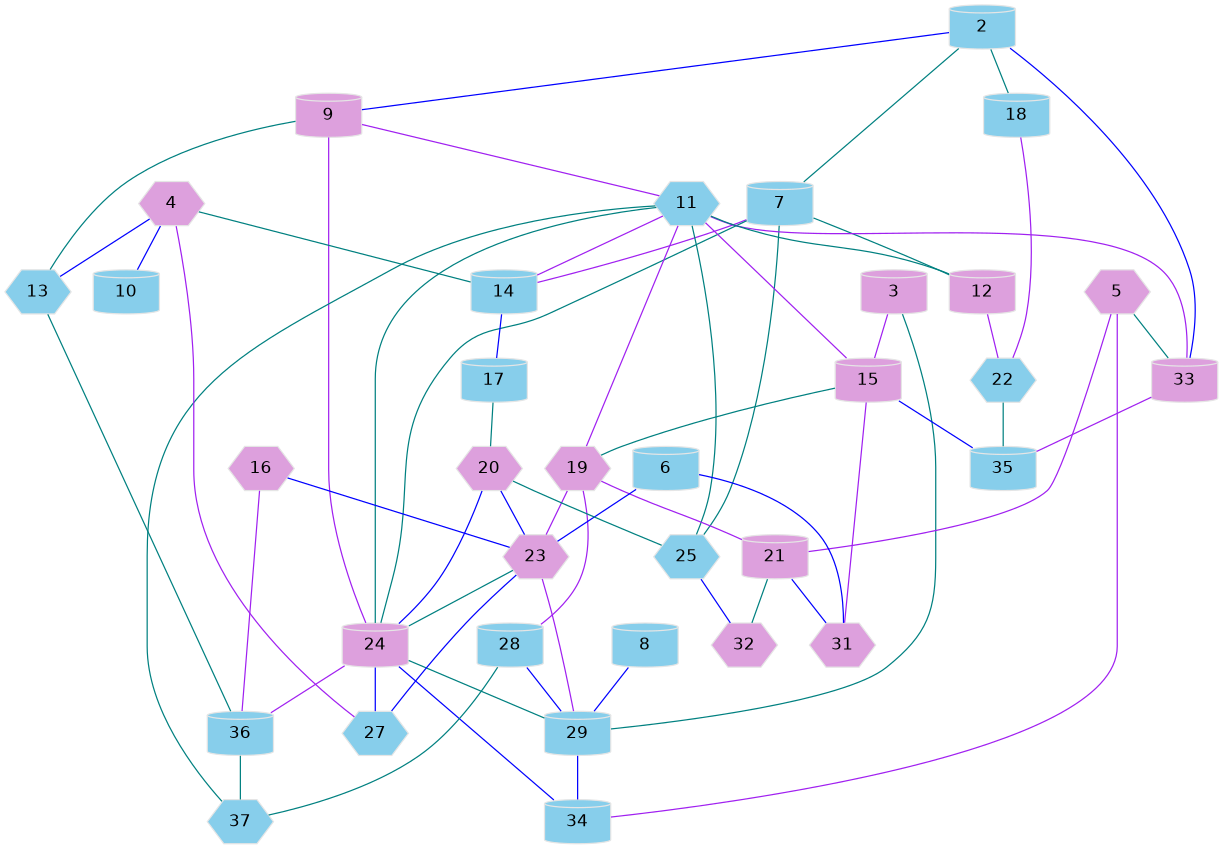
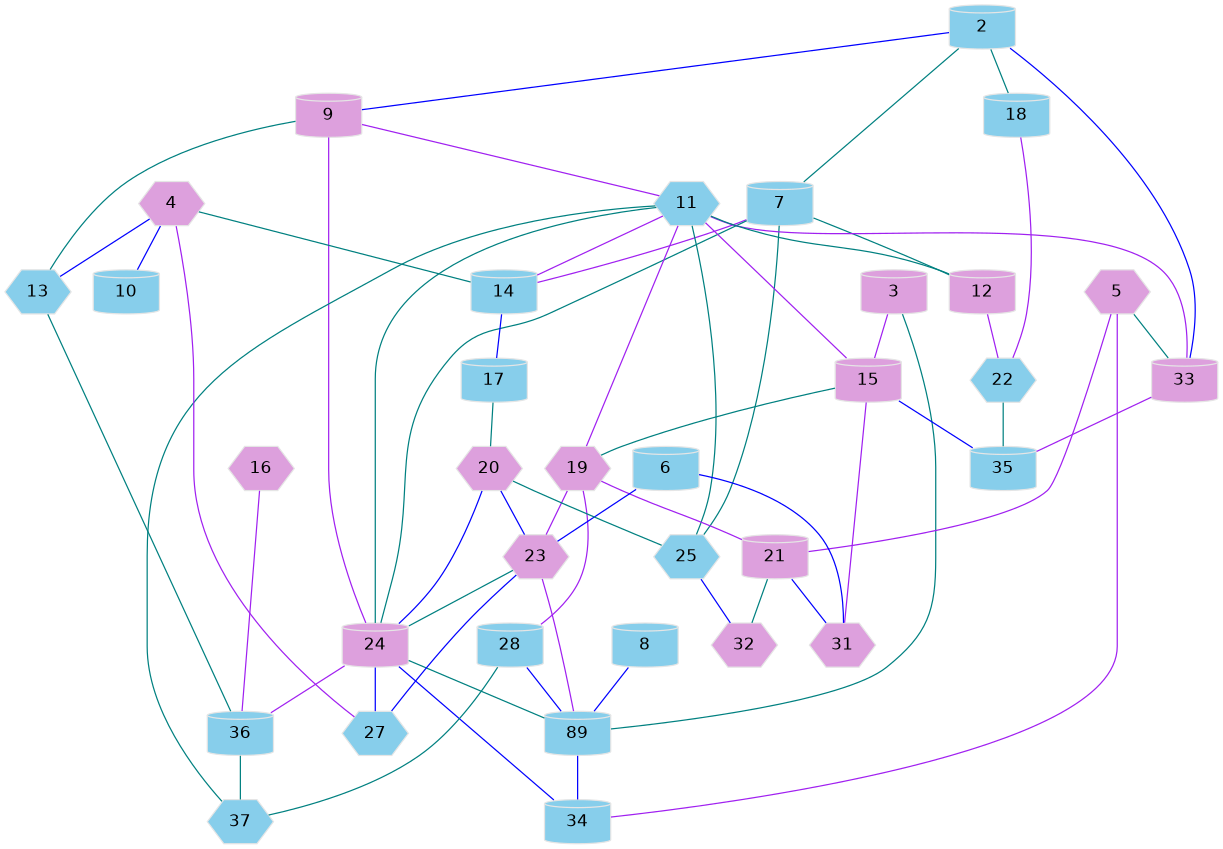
edge "16" -- "23": removed
node "29": label "29" -> "89"
